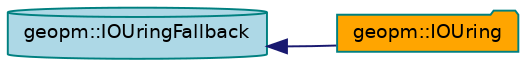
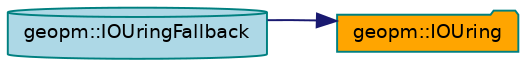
edge "geopm::IOUring" -> "geopm::IOUringFallback": reversed
